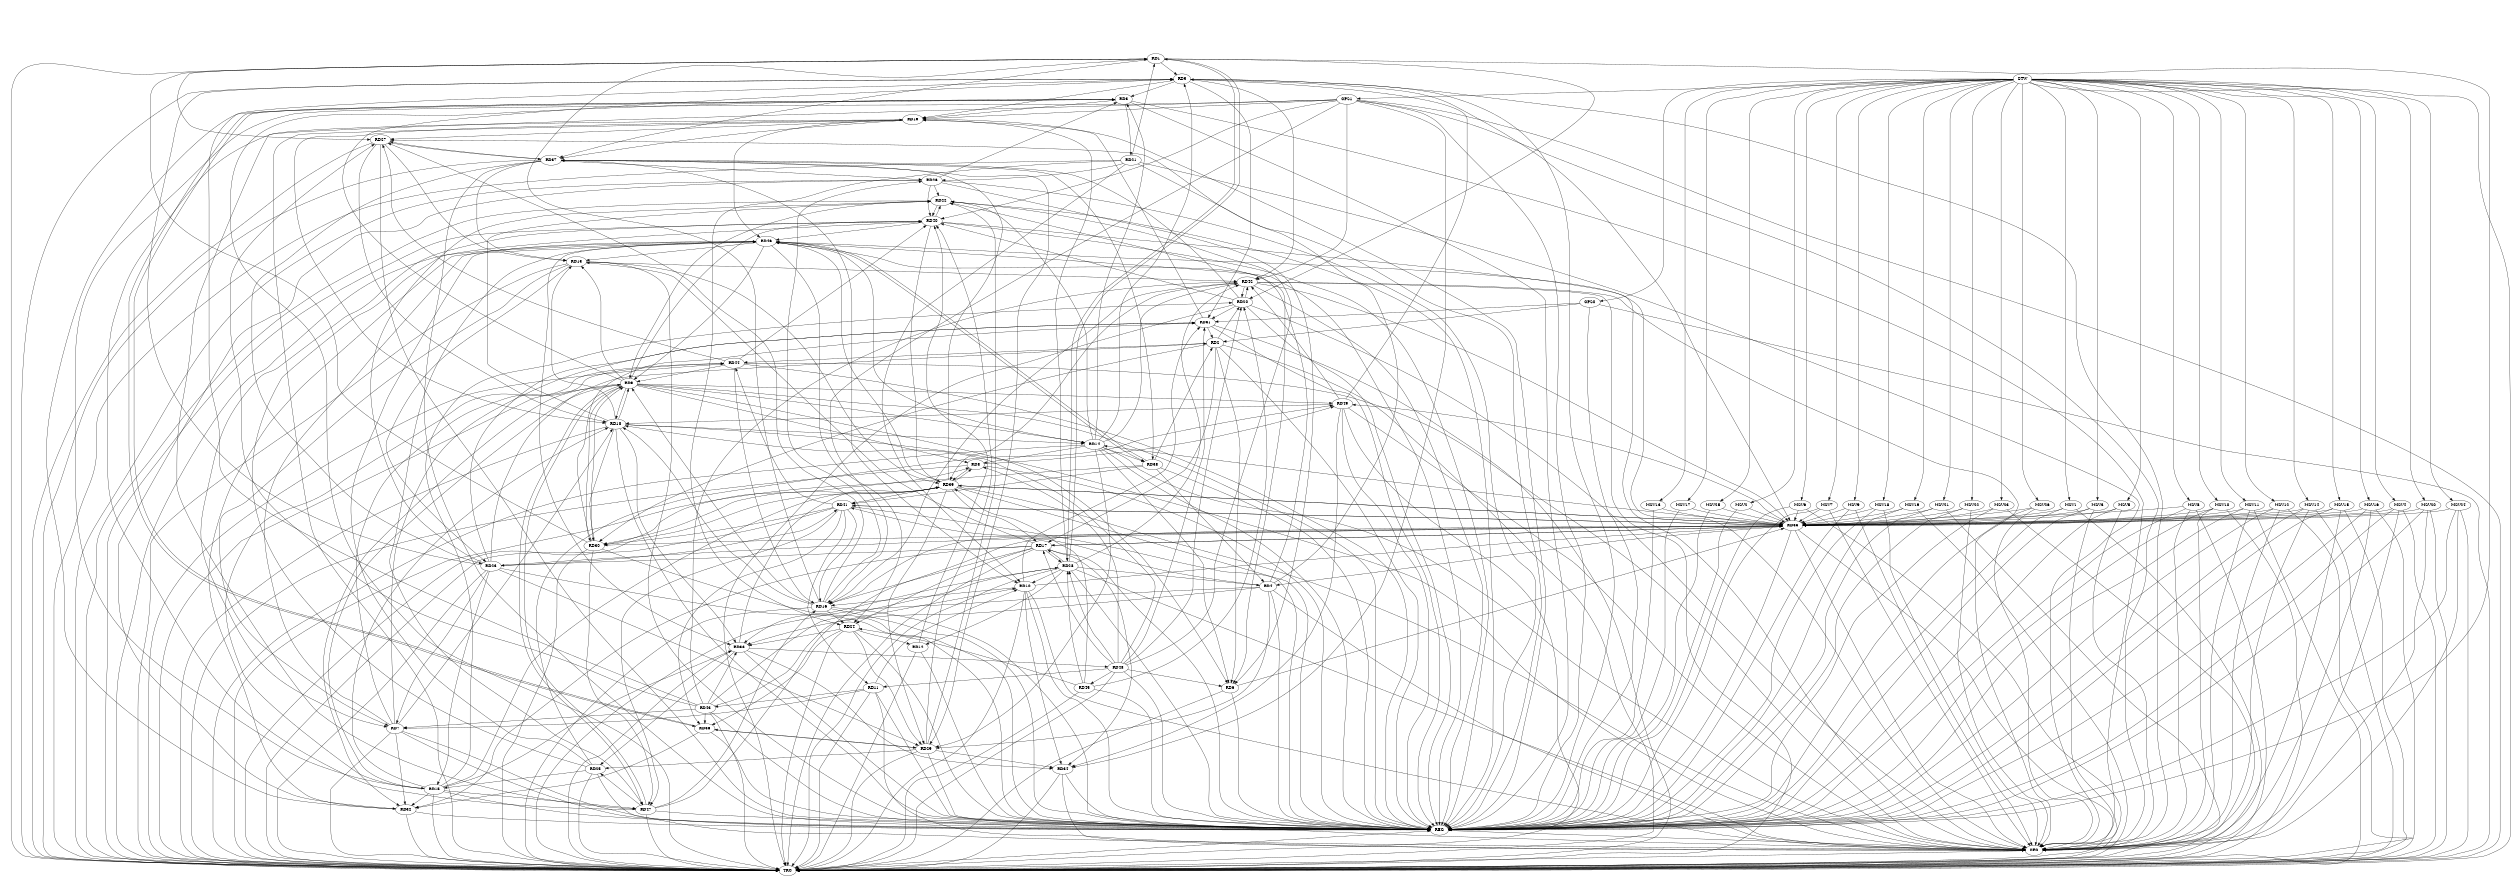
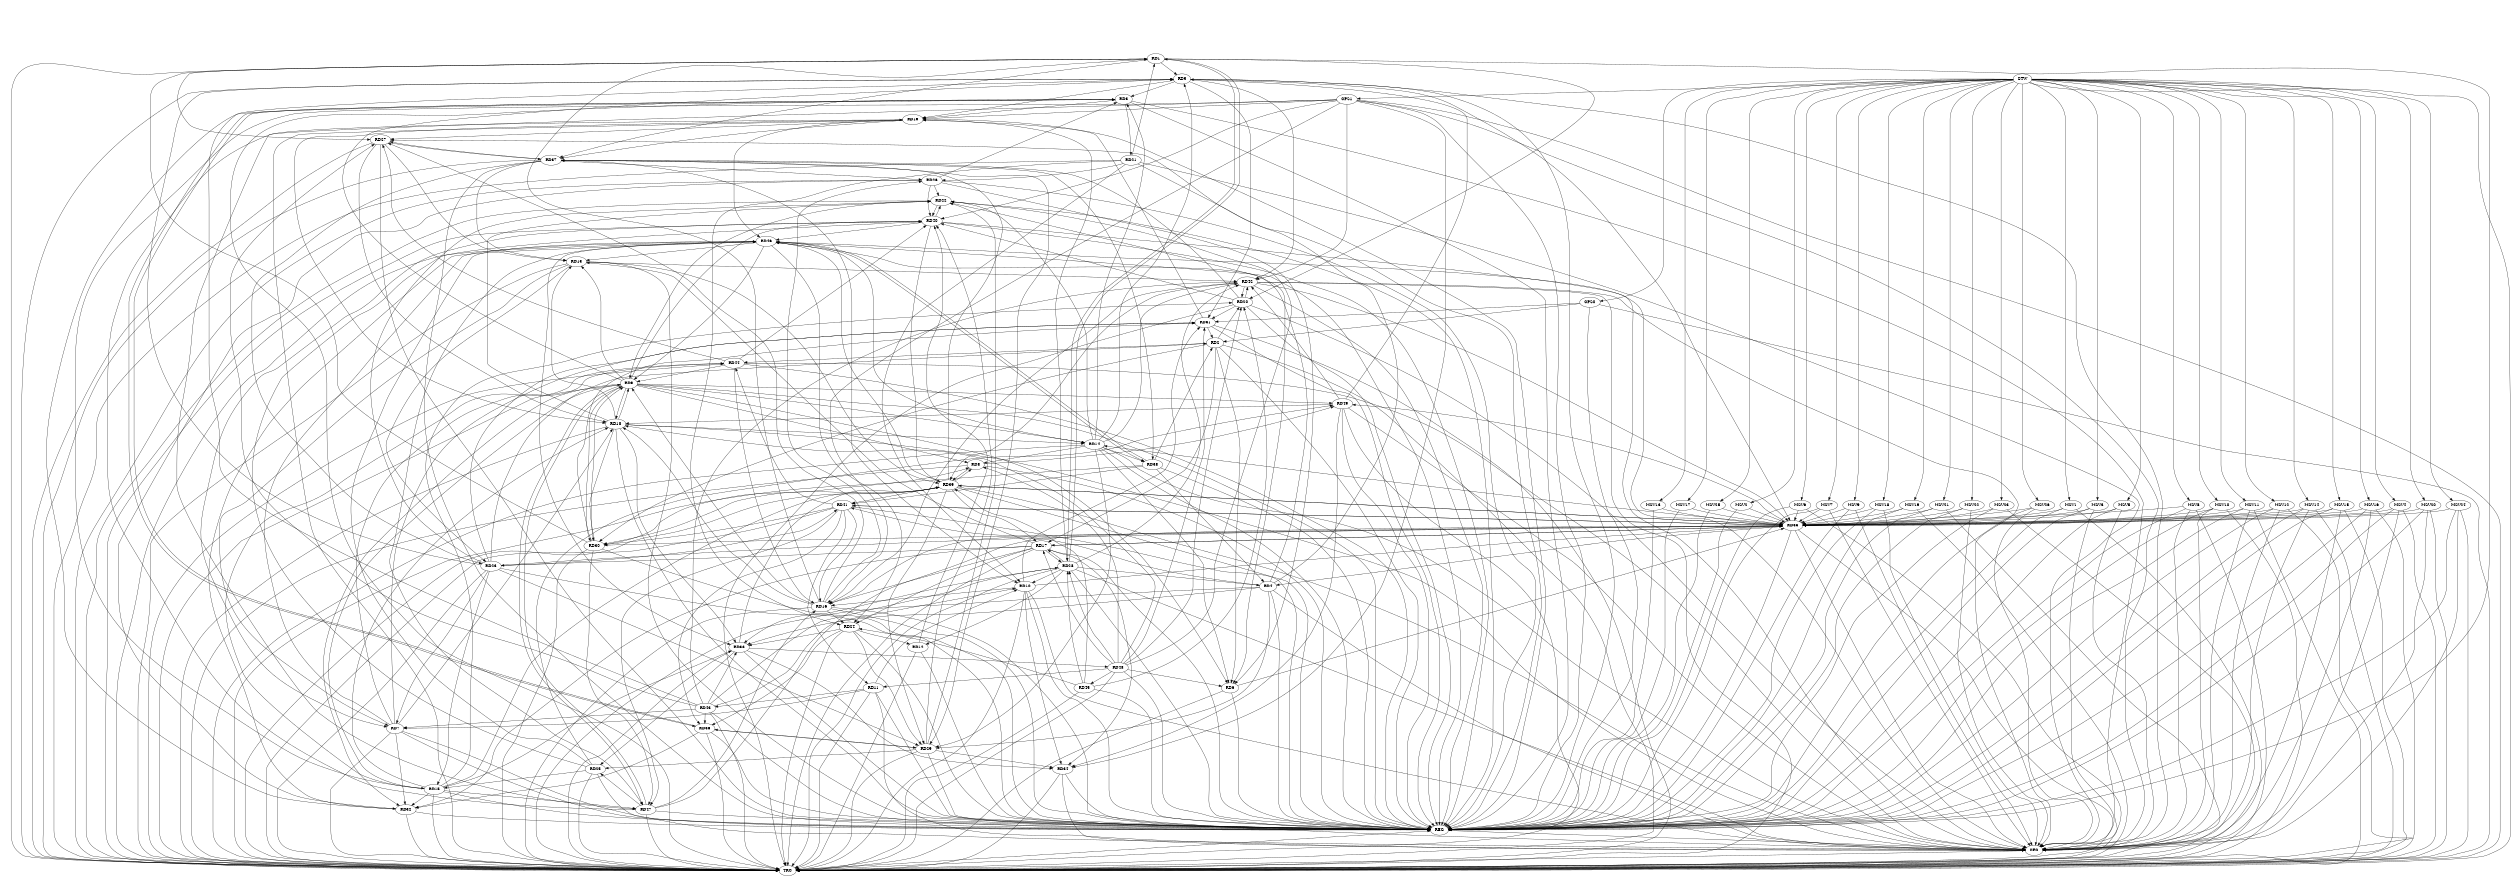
edge "RD36" -> "TRC": added
